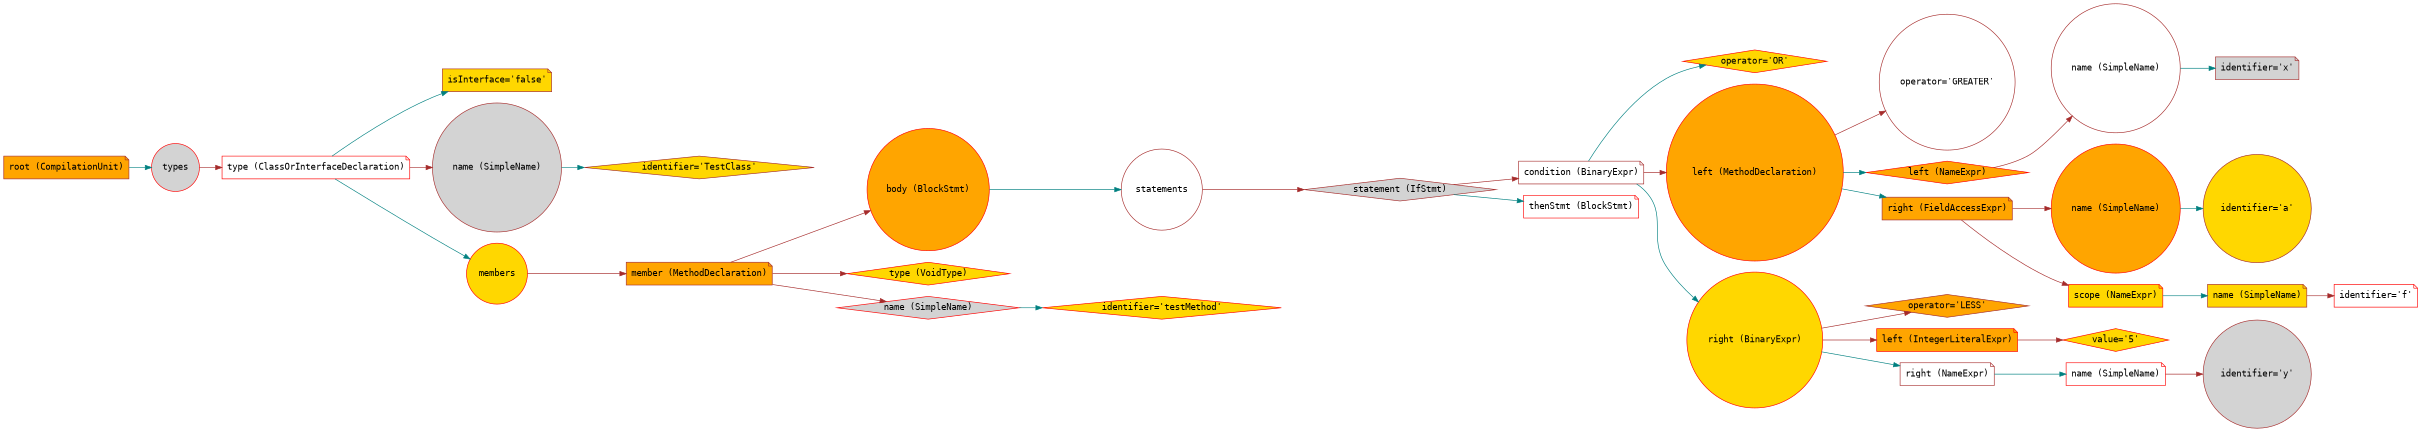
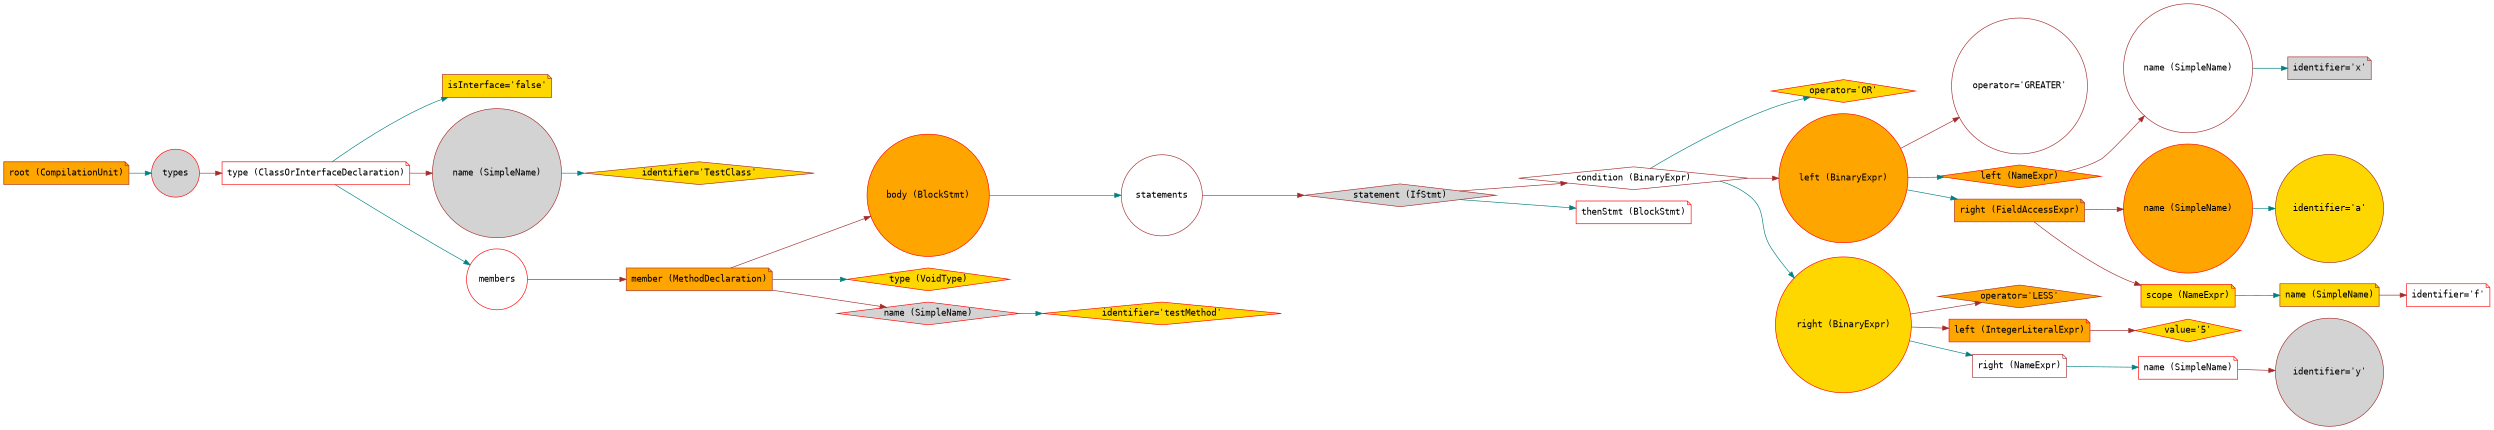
node "condition (BinaryExpr)": shape note -> diamond
node "left (MethodDeclaration)": label "left (MethodDeclaration)" -> "left (BinaryExpr)"
node "members": fillcolor gold -> white
edge "member (MethodDeclaration)" -> "type (VoidType)": color brown -> teal
